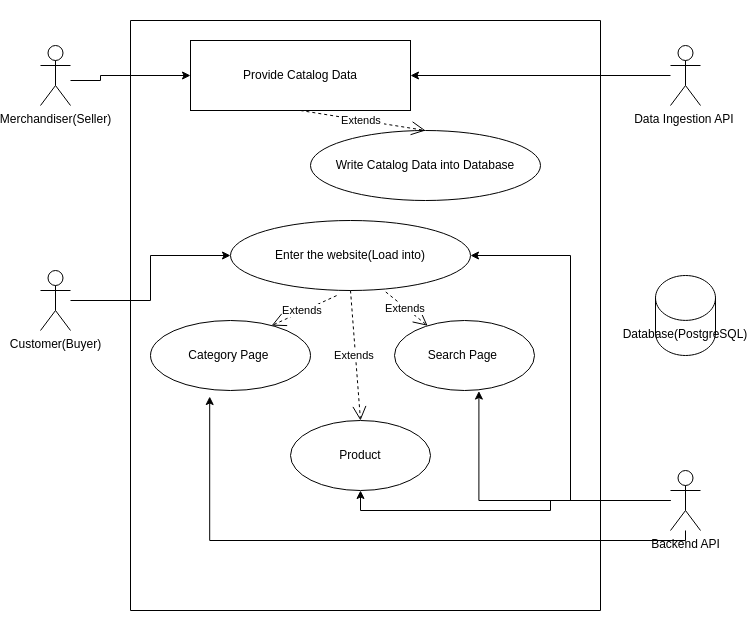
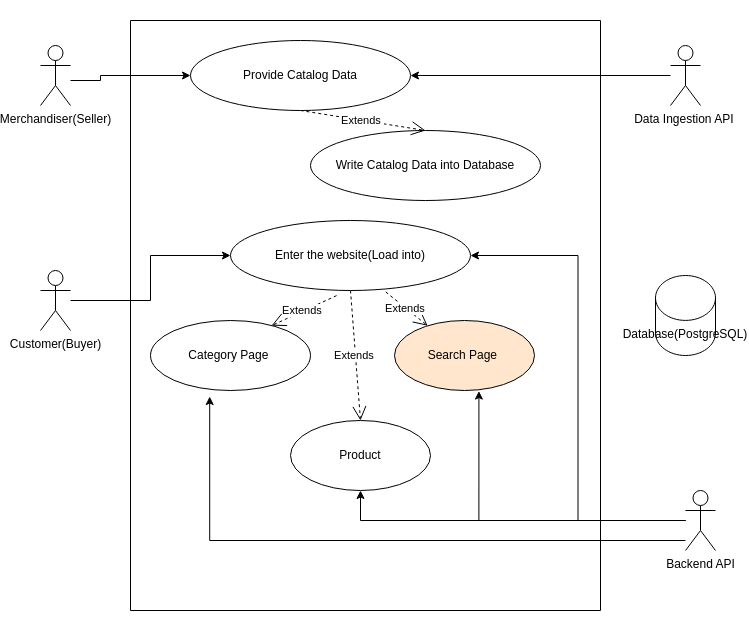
node "Provide Catalog Data": shape rectangle -> ellipse
node "Search Page": fillcolor #ffffff -> #ffe6cc
node "Backend API": moved (686, 501) -> (701, 521)
